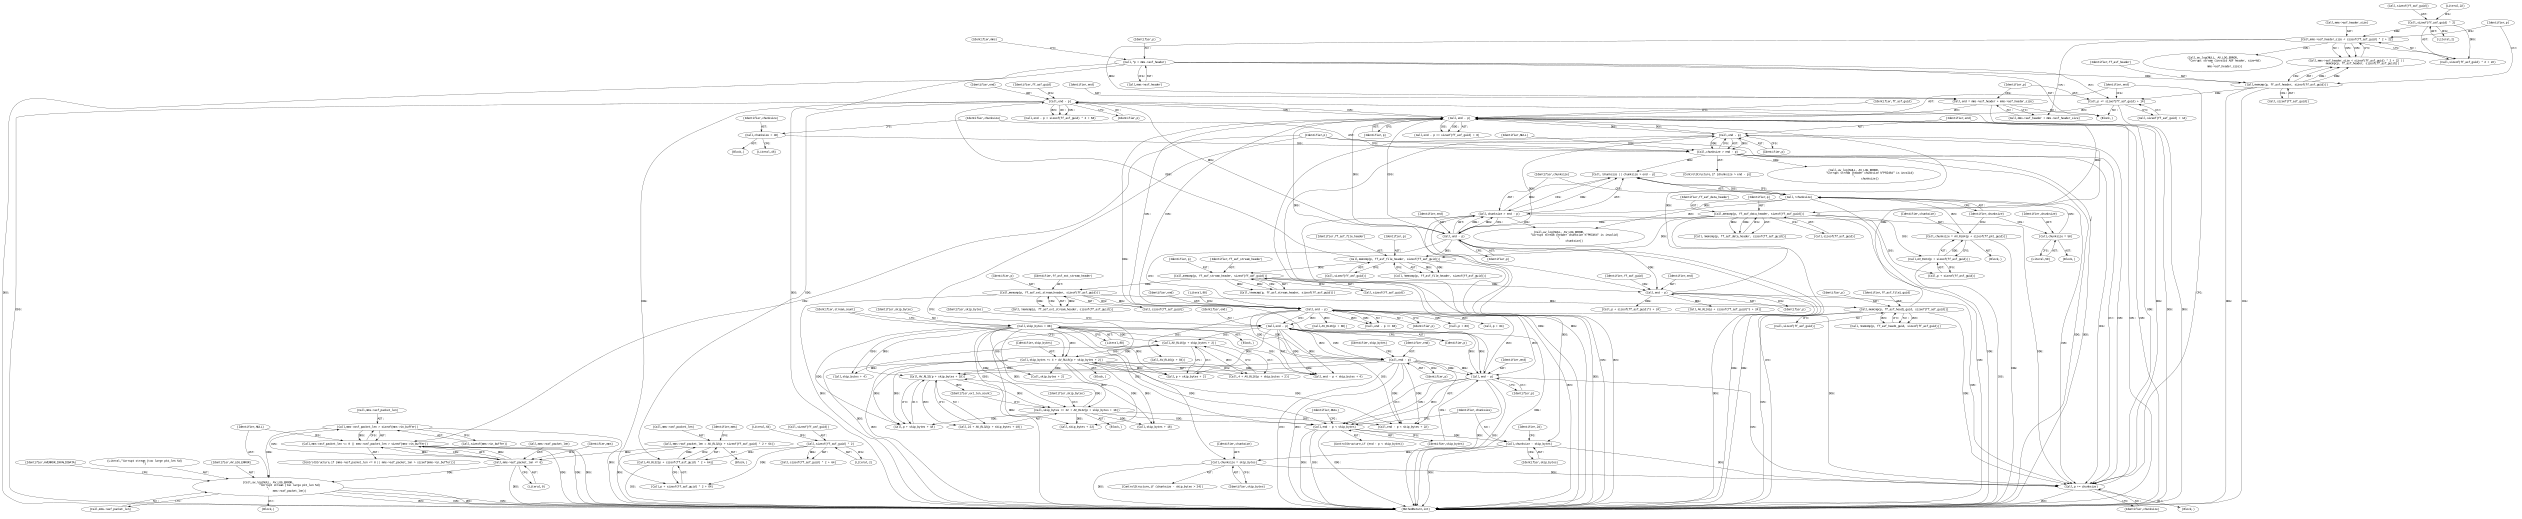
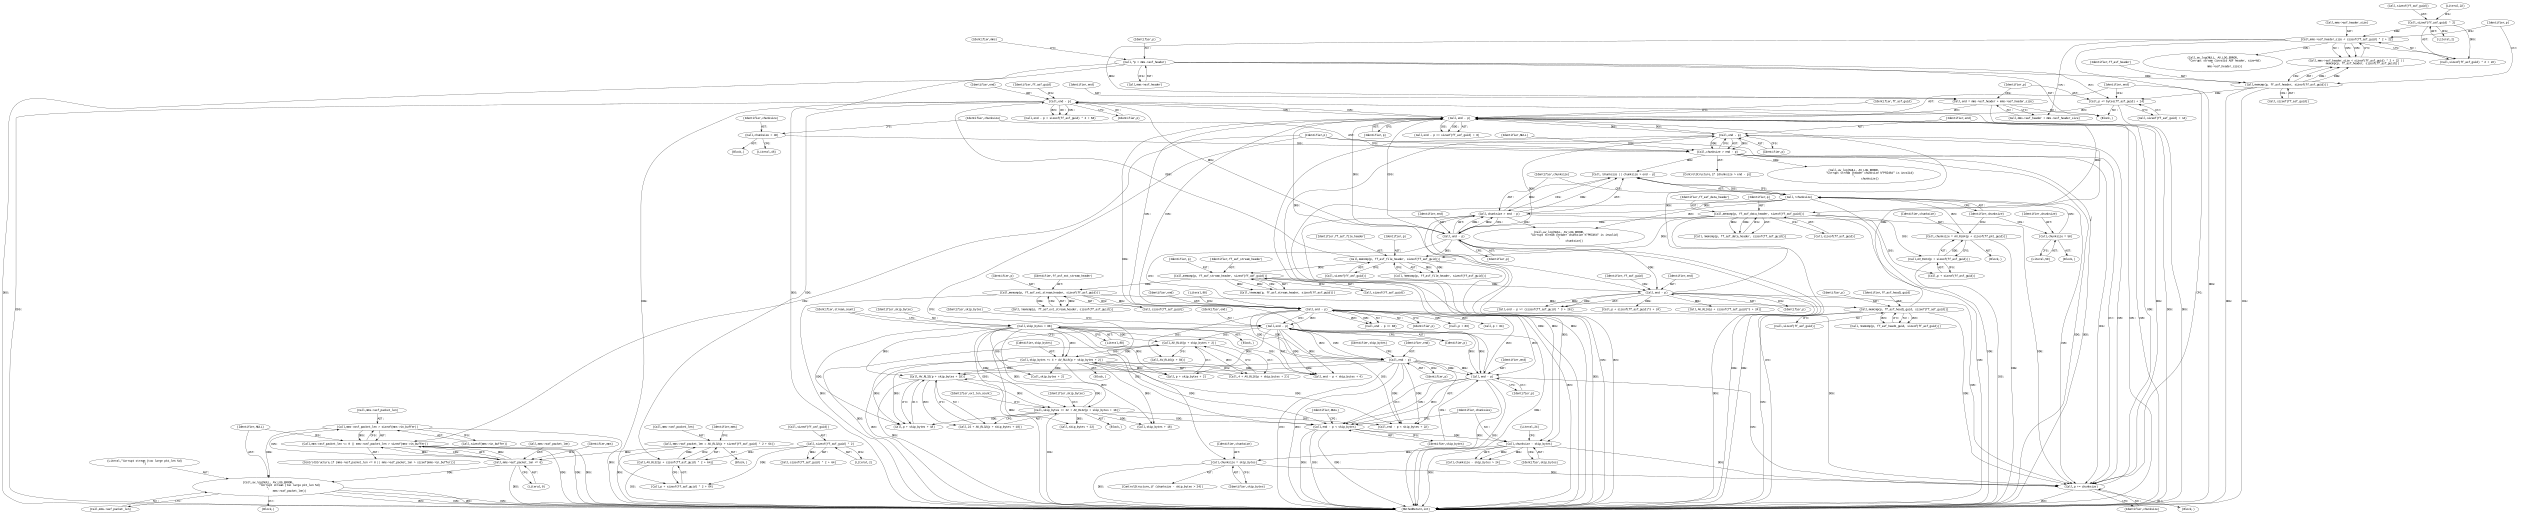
node "(Call,p += sizeof(ff_asf_guid) + 14)": label "(Call,p += sizeof(ff_asf_guid) + 14)" -> "(Call,p += bytes(ff_asf_guid) + 14)"
edge "(Call,!chunksize)" -> "(Call,chunksize - skip_bytes)": added, label "DDG:"
node "(Identifier,ff_asf_file1_guid)": label "(Identifier,ff_asf_file1_guid)" -> "(Identifier,ff_asf_head1_guid)"
node "(Call,end - p >= (sizeof(ff_asf_guid) * 3 + 26))": added
node "(Call,AV_RL16(p + 86))": removed
edge "(Call,AV_RL16(p + skip_bytes + 2))" -> "(Call,p + skip_bytes + 2)": now "(Call,AV_RL16(p + skip_bytes + 2))" -> "(Call,AV_RL16(p + 84))"
node "(Call,skip_bytes + 4)": removed
edge "(Call,AV_RL32(p + skip_bytes + 18))" -> "(Identifier,ext_len_count)": now "(Call,AV_RL32(p + skip_bytes + 18))" -> "(MethodReturn,int)"
edge "(Call,skip_bytes += 4 + AV_RL16(p + skip_bytes + 2))" -> "(Call,skip_bytes + 22)": removed, label "DDG:"
edge "(Call,skip_bytes += 22 + AV_RL32(p + skip_bytes + 18))" -> "(Call,22 + AV_RL32(p + skip_bytes + 18))": added, label "CFG:"
node "(Literal,64)": removed
node "(Identifier,24)": label "(Identifier,24)" -> "(Literal,24)"
node "(ControlStructure,if (end - p < skip_bytes))": removed
node "(Identifier,AVERROR_INVALIDDATA)": removed
node "(Identifier,AV_LOG_ERROR)": removed
node "(Call,chunksize - skip_bytes > 24)": added
edge "(Call,mms->asf_header_size < sizeof(ff_asf_guid) * 2 + 22)" -> "(MethodReturn,int)": added, label "DDG:"
edge "(Call,skip_bytes += 22 + AV_RL32(p + skip_bytes + 18))" -> "(MethodReturn,int)": added, label "DDG:"
